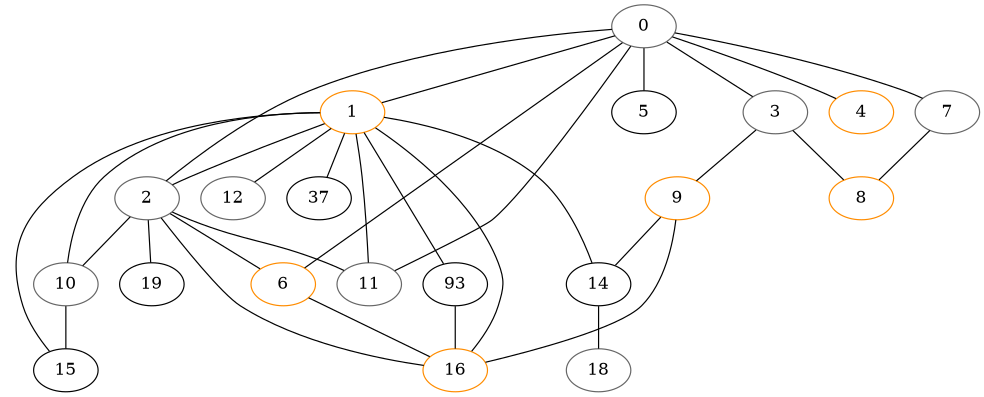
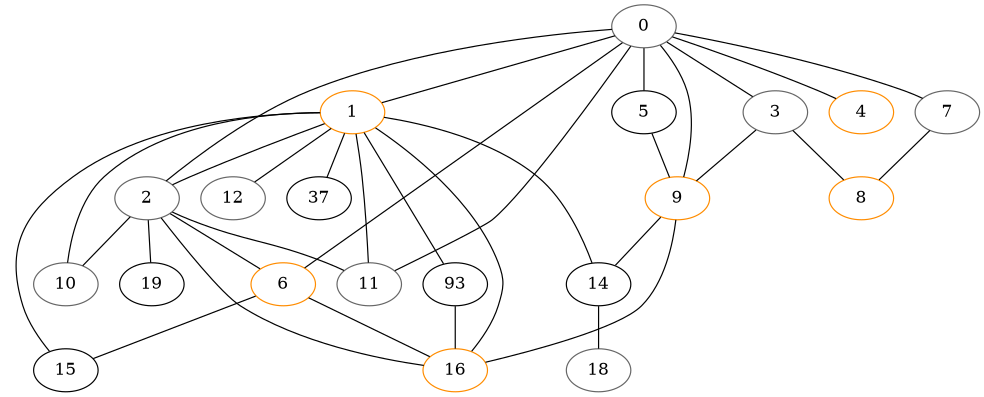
edge "0" -- "9": added
edge "5" -- "9": added
edge "10" -- "15": now "6" -- "15"
